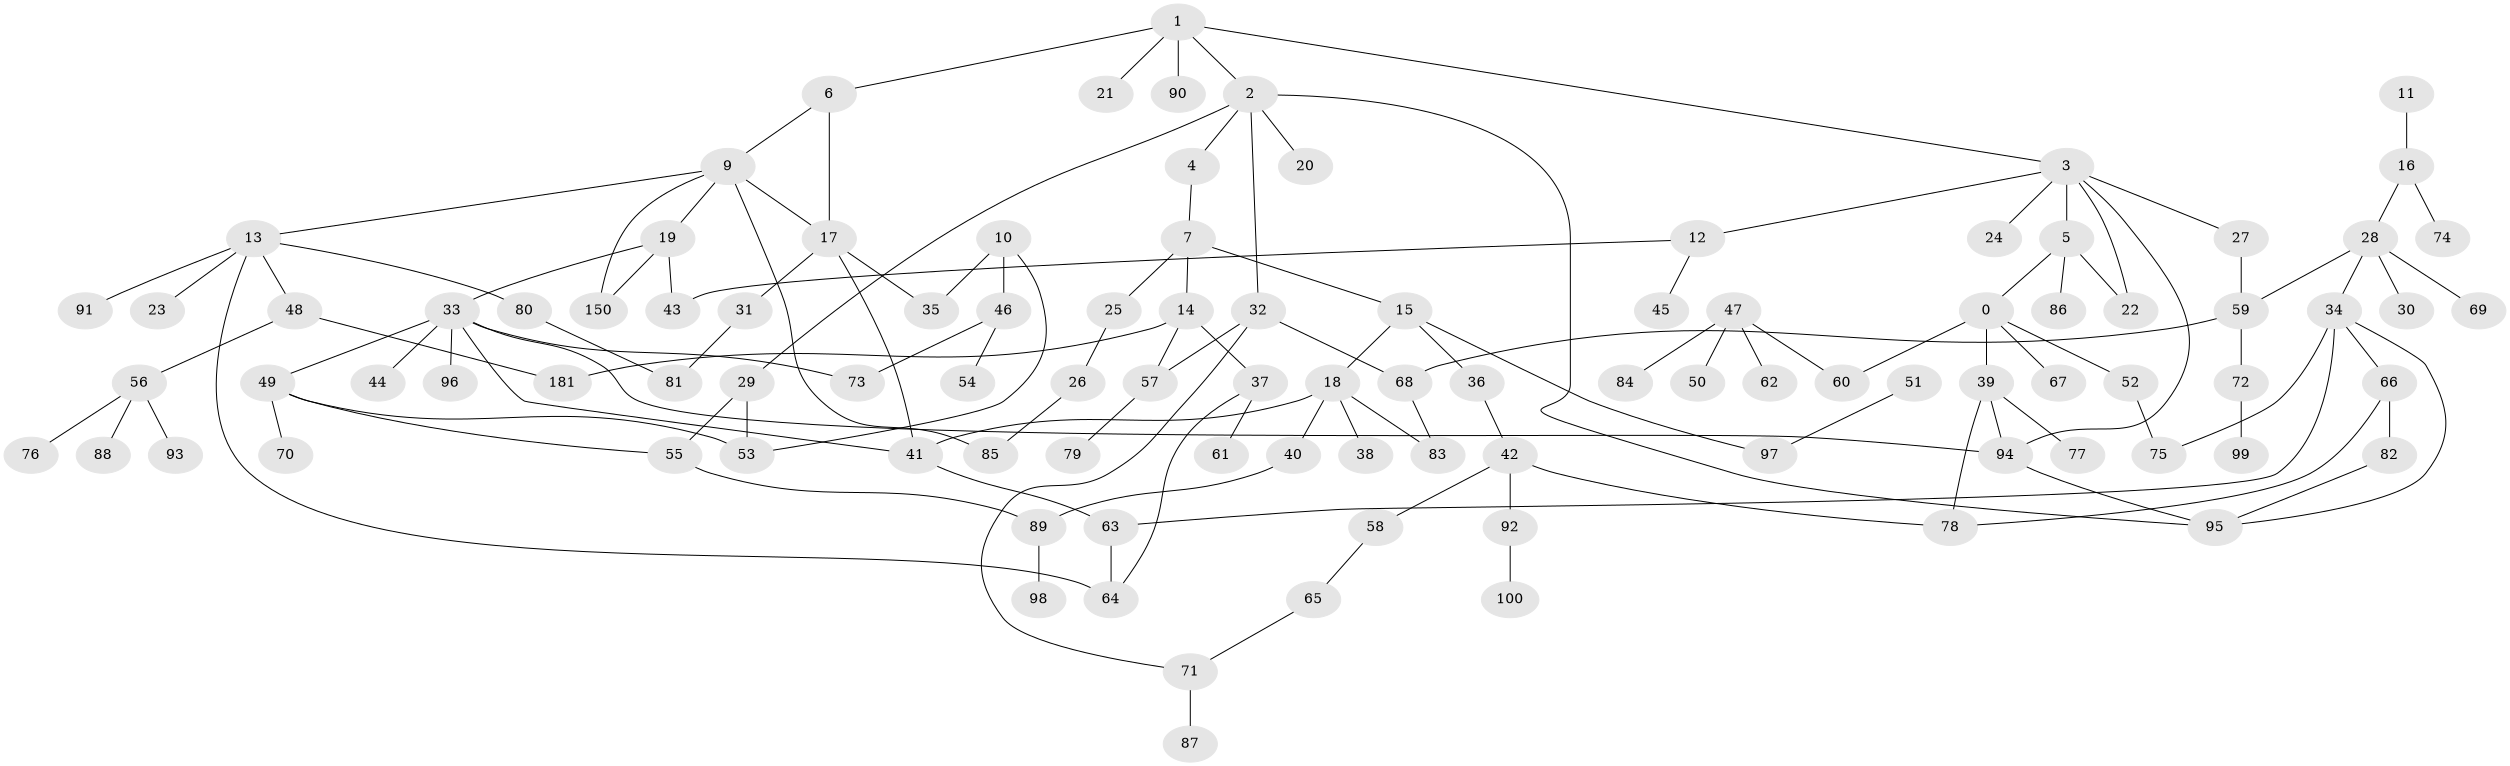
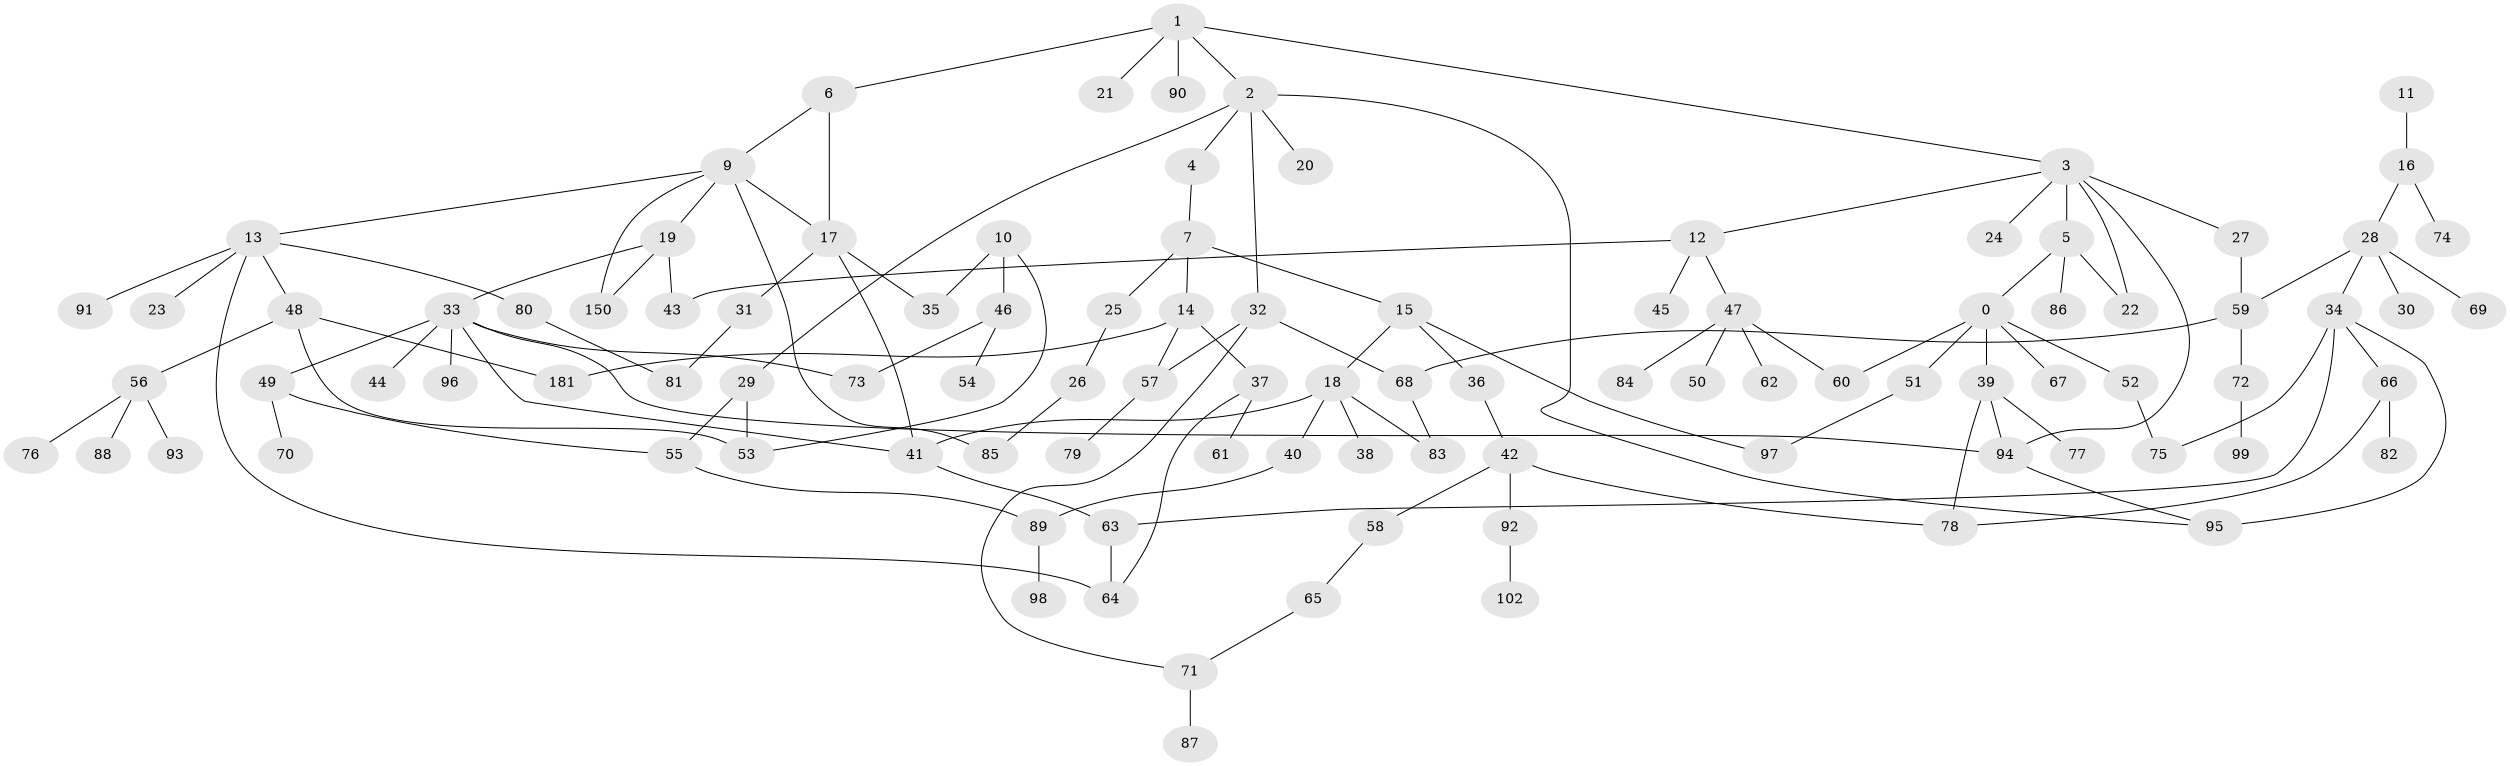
edge "12" -- "47": added
edge "0" -- "51": added
edge "49" -- "53": now "48" -- "53"
edge "82" -- "95": removed
node "100": label "100" -> "102"
